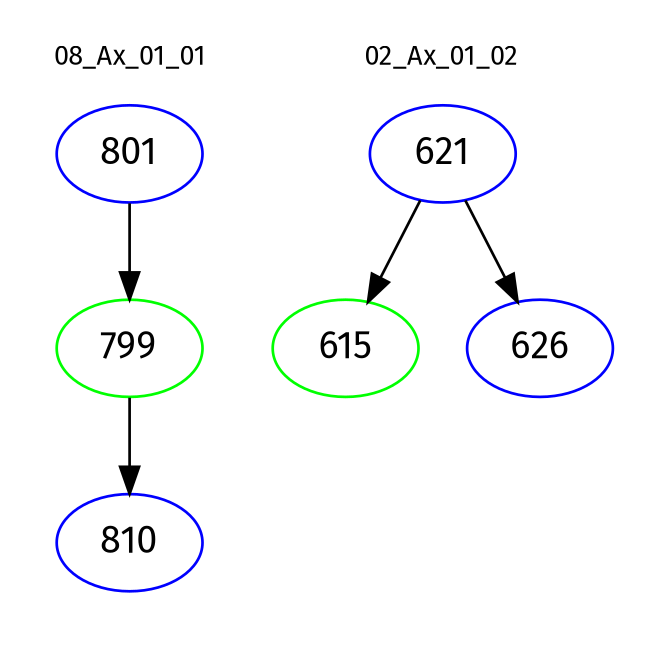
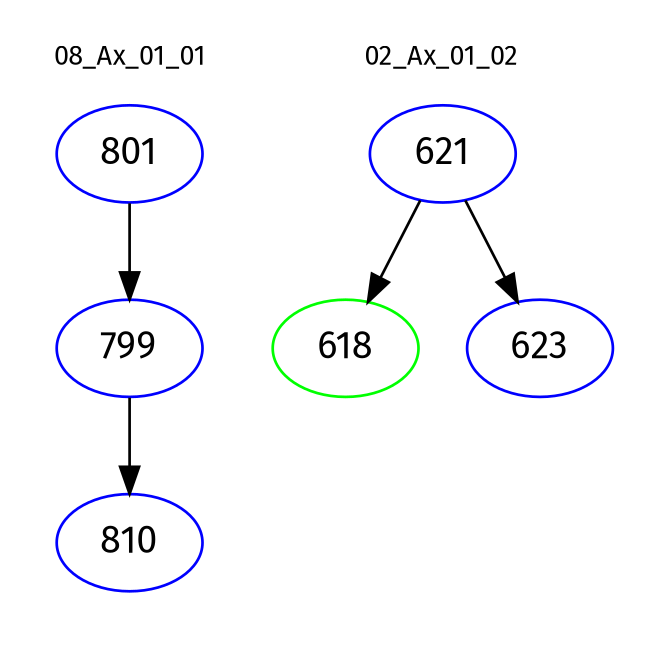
node "799": color green -> blue
node "615": label "615" -> "618"
node "626": label "626" -> "623"
